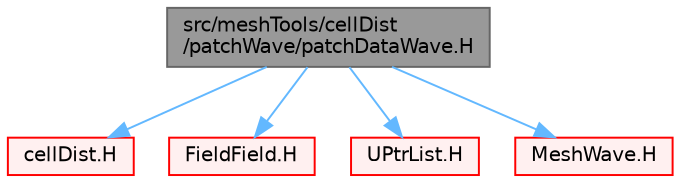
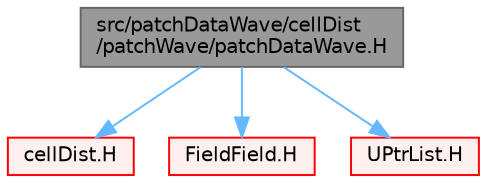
node "src/meshTools/cellDist /patchWave/patchDataWave.H": label "src/meshTools/cellDist /patchWave/patchDataWave.H" -> "src/patchDataWave/cellDist /patchWave/patchDataWave.H"
node "MeshWave.H": removed
